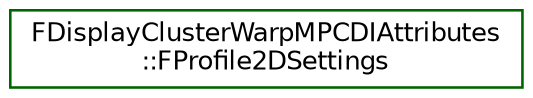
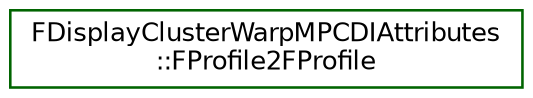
node "FDisplayClusterWarpMPCDIAttributes ::FProfile2DSettings": label "FDisplayClusterWarpMPCDIAttributes ::FProfile2DSettings" -> "FDisplayClusterWarpMPCDIAttributes ::FProfile2FProfile"
